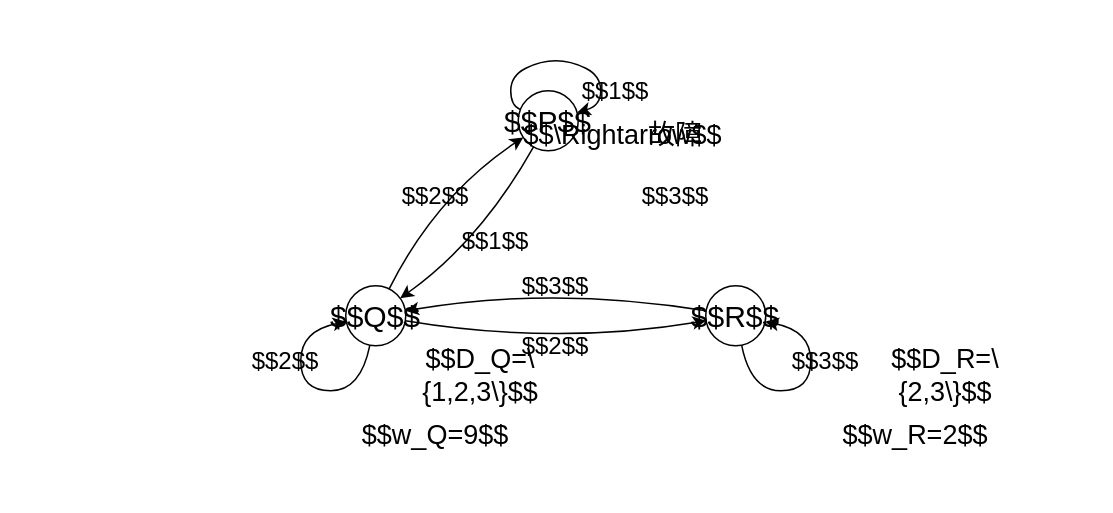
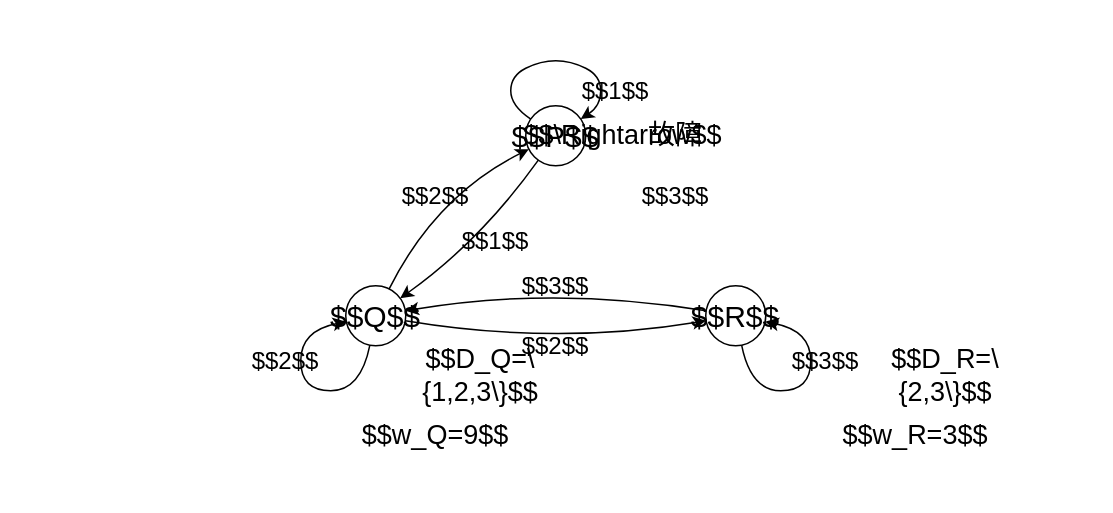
node "$$P$$": moved (548, 121) -> (556, 136)
node "$$w_R=2$$": label "$$w_R=2$$" -> "$$w_R=3$$"
